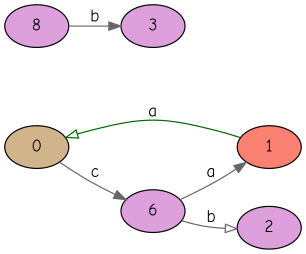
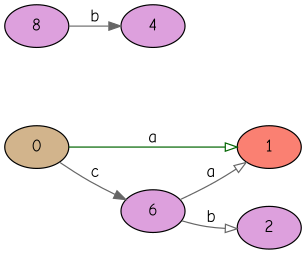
node "3": label "3" -> "4"
edge "1" -> "0": reversed
edge "6" -> "1": arrowhead normal -> onormal
